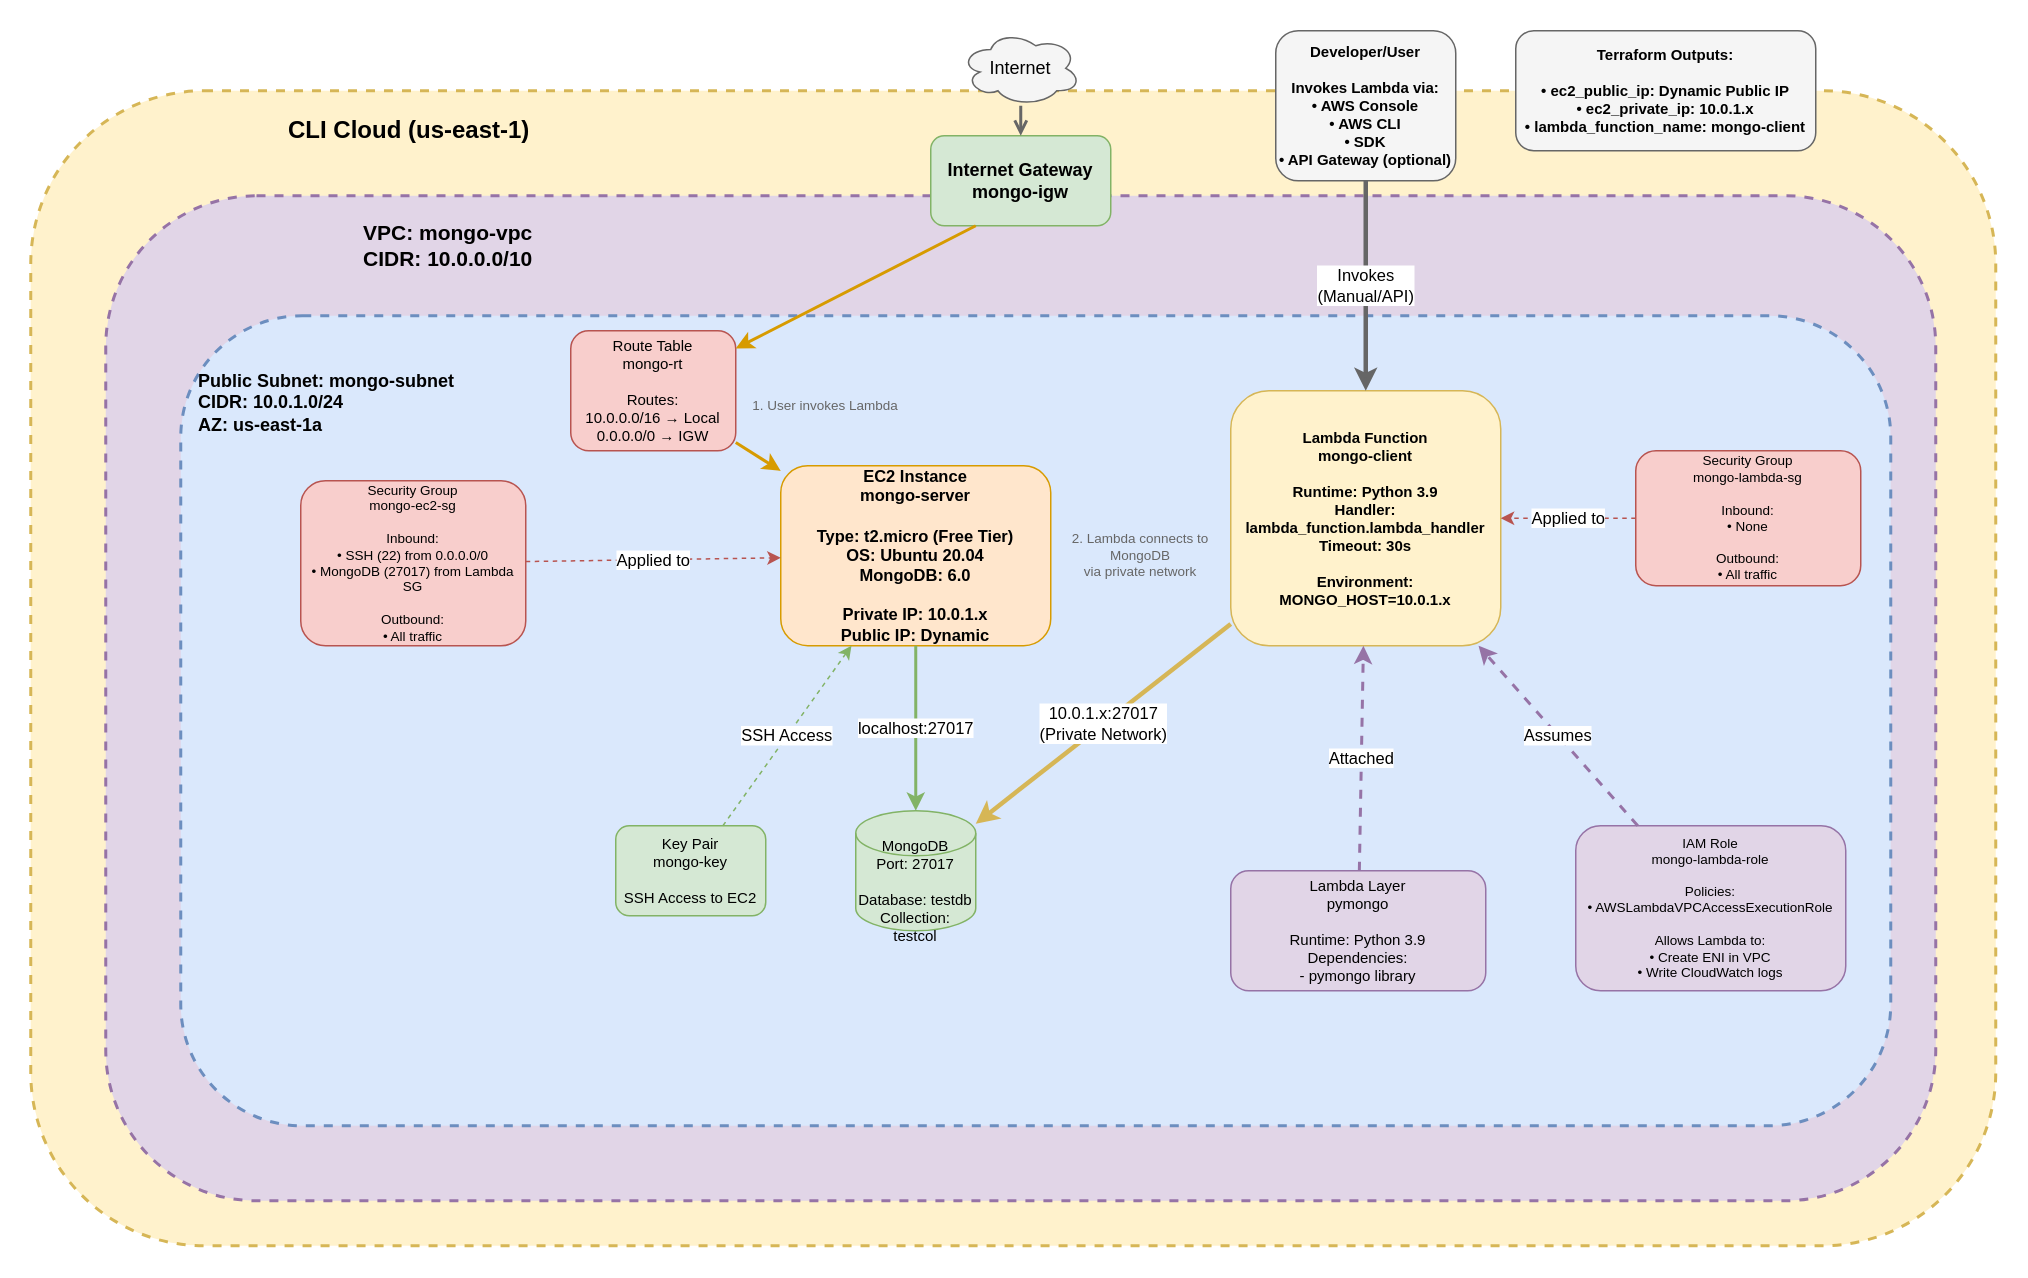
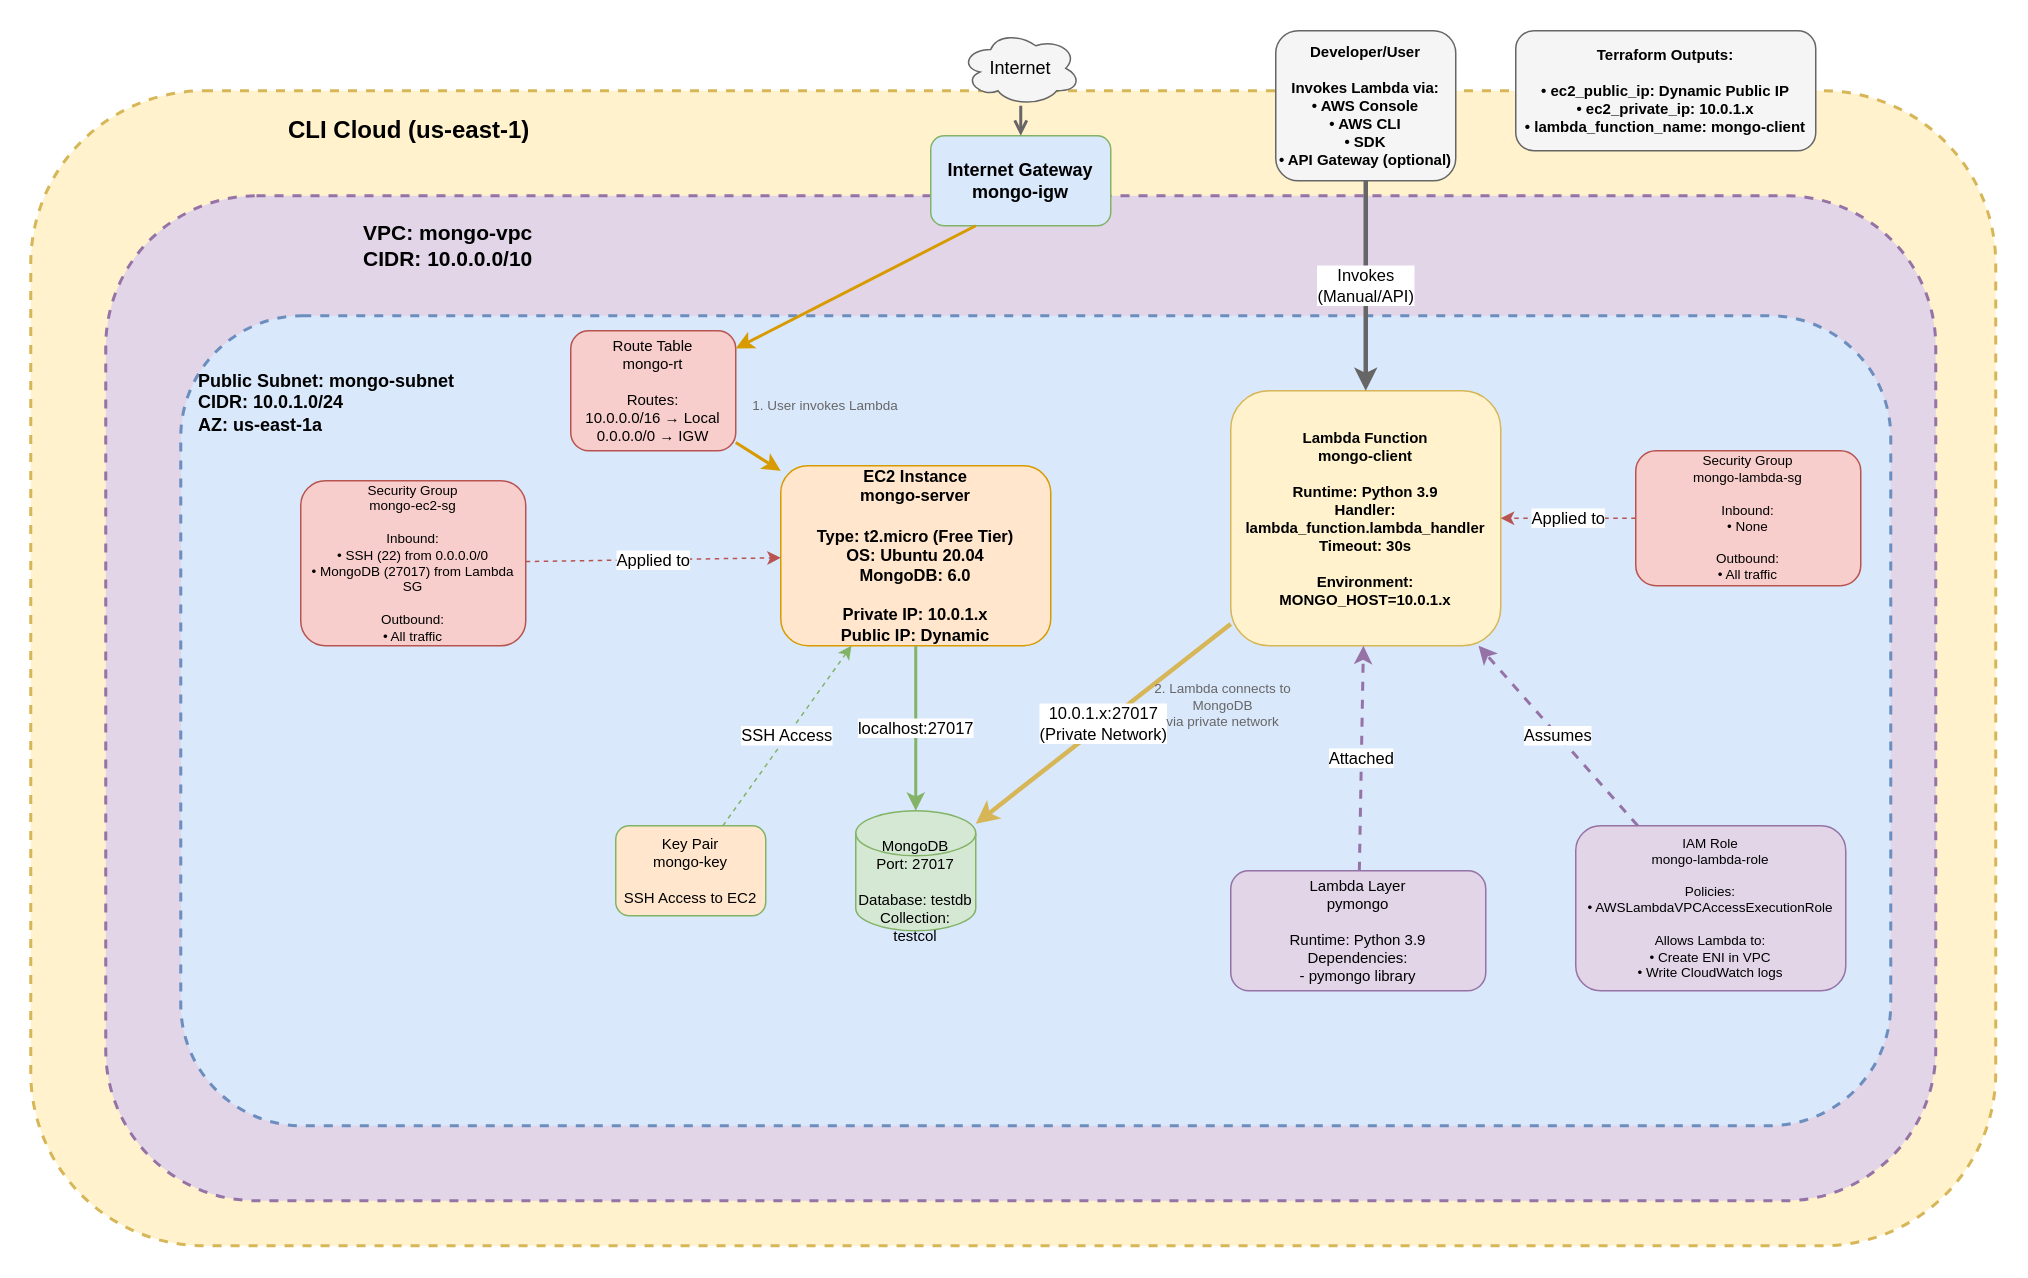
node "Internet Gateway mongo-igw": fillcolor #d5e8d4 -> #dae8fc
node "2. Lambda connects to MongoDB via private network": moved (1141, 556) -> (1223, 706)
node "Key Pair mongo-key SSH Access to EC2": fillcolor #d5e8d4 -> #ffe6cc
